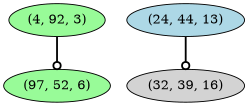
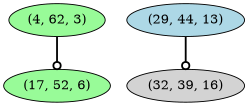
node "(4, 92, 3)": label "(4, 92, 3)" -> "(4, 62, 3)"
node "(24, 44, 13)": label "(24, 44, 13)" -> "(29, 44, 13)"
node "(97, 52, 6)": label "(97, 52, 6)" -> "(17, 52, 6)"
